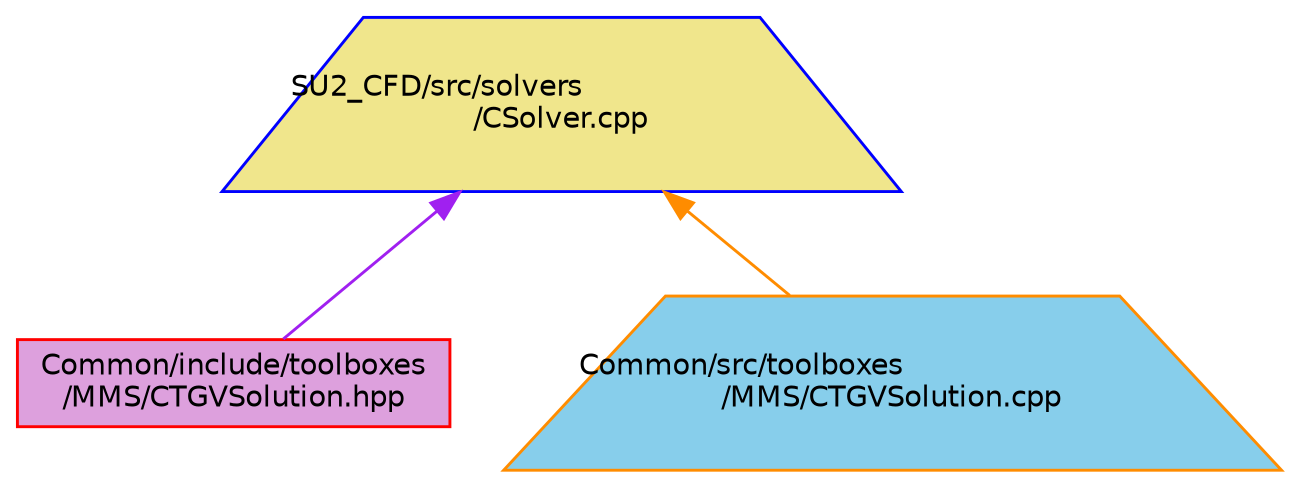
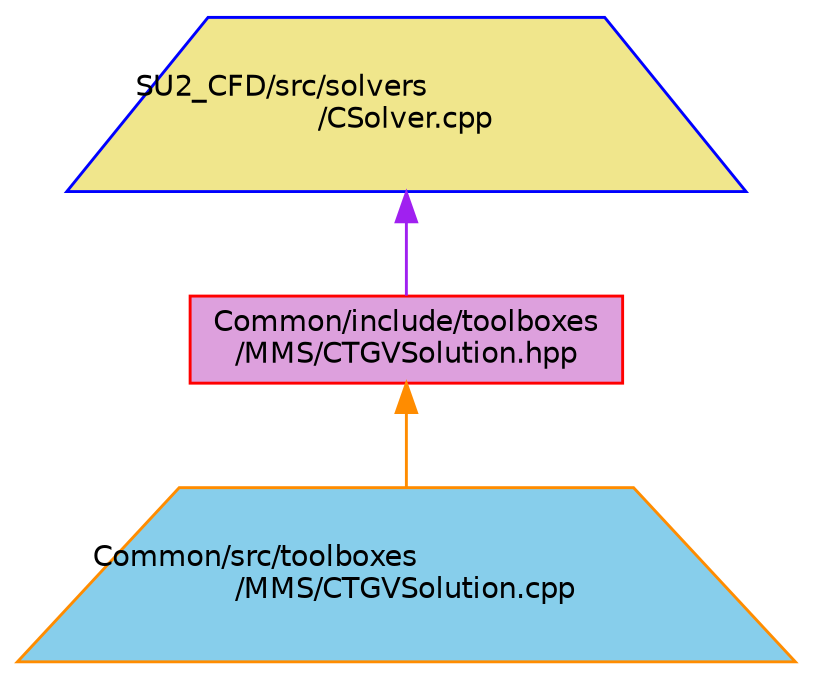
edge "Common/src/toolboxes /MMS/CTGVSolution.cpp" -> "SU2_CFD/src/solvers /CSolver.cpp": now "Common/src/toolboxes /MMS/CTGVSolution.cpp" -> "Common/include/toolboxes /MMS/CTGVSolution.hpp"
